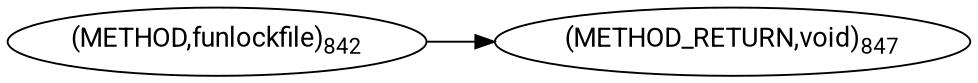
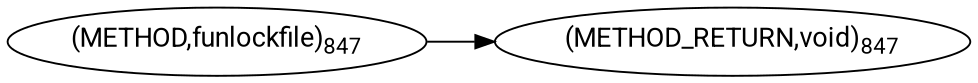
node "(METHOD,funlockfile)": text "842" -> "847"
